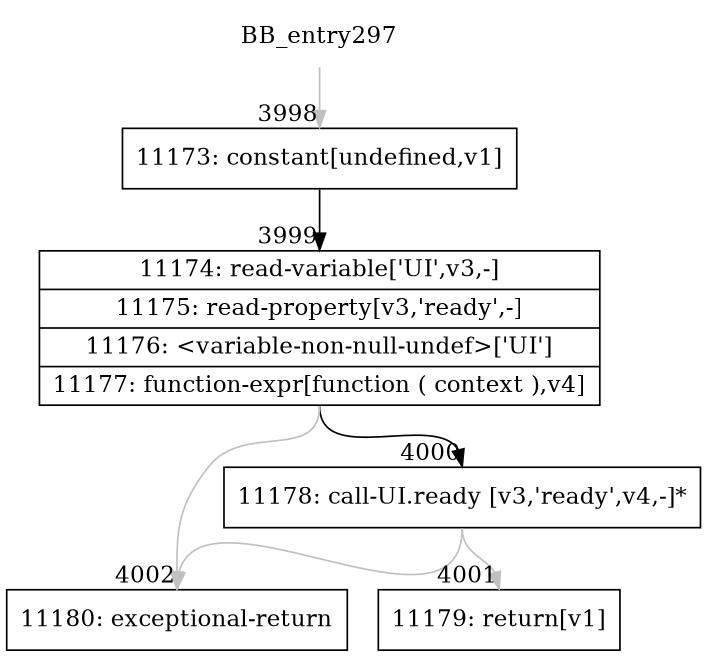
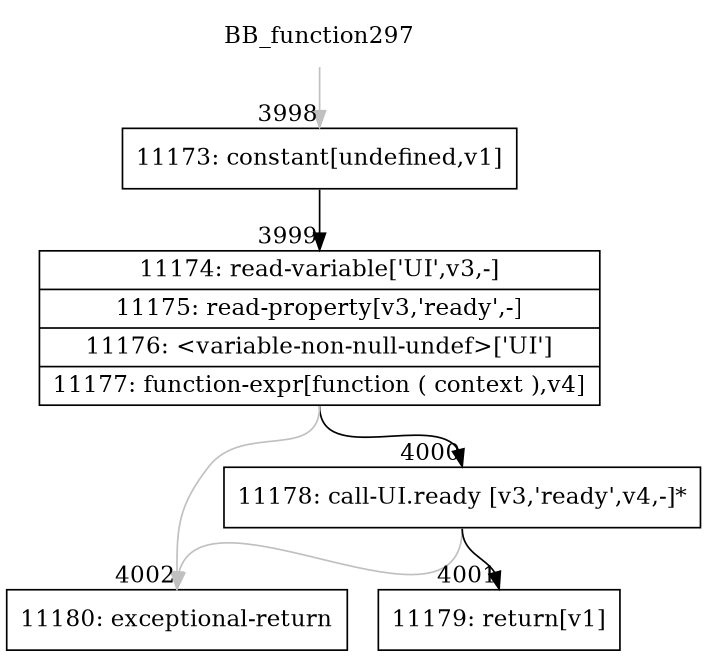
node "BB_entry297": label "BB_entry297" -> "BB_function297"
edge "11178: call-UI.ready [v3,'ready',v4,-]*" -> "11179: return[v1]": color gray -> black
